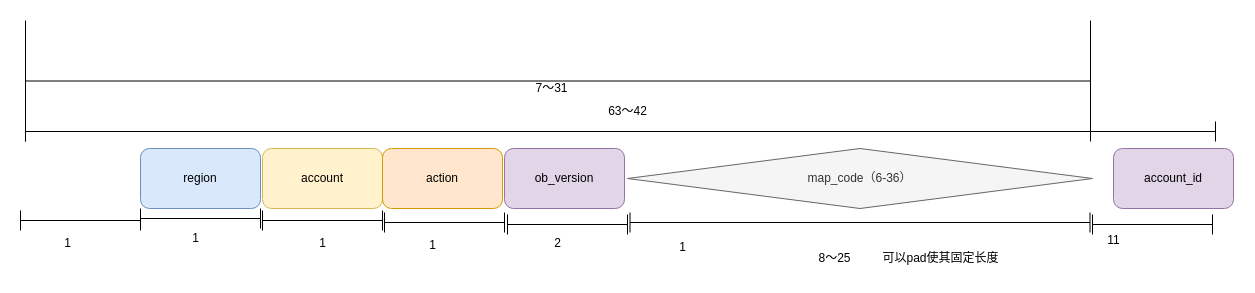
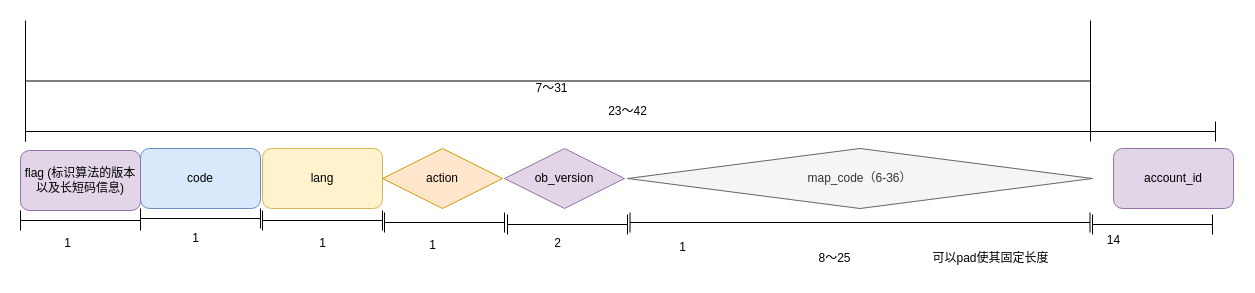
node "63～42": label "63～42" -> "23～42"
node "region": label "region" -> "code"
node "account": label "account" -> "lang"
node "action": shape rounded rectangle -> diamond
node "ob_version": shape rounded rectangle -> diamond
node "flag (标识算法的版本以及长短码信息)": added
node "11": label "11" -> "14"
node "可以pad使其固定长度": moved (941, 259) -> (991, 259)
